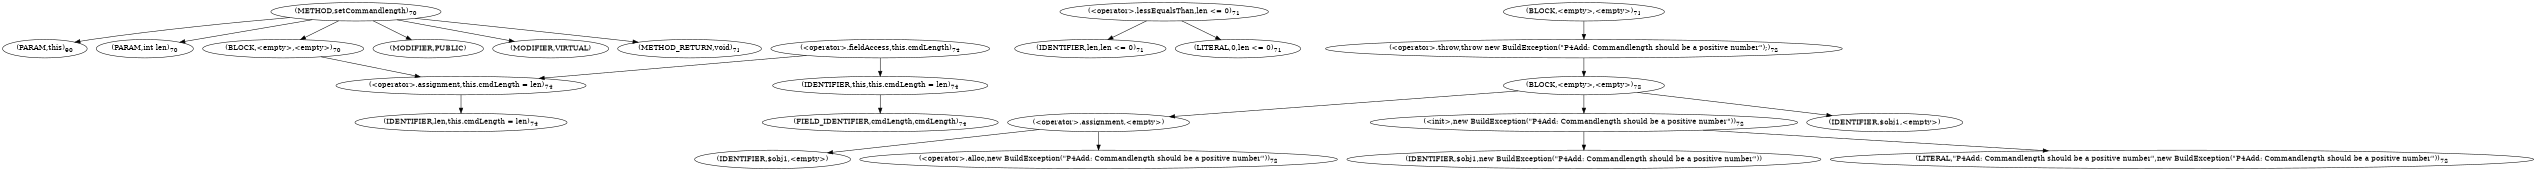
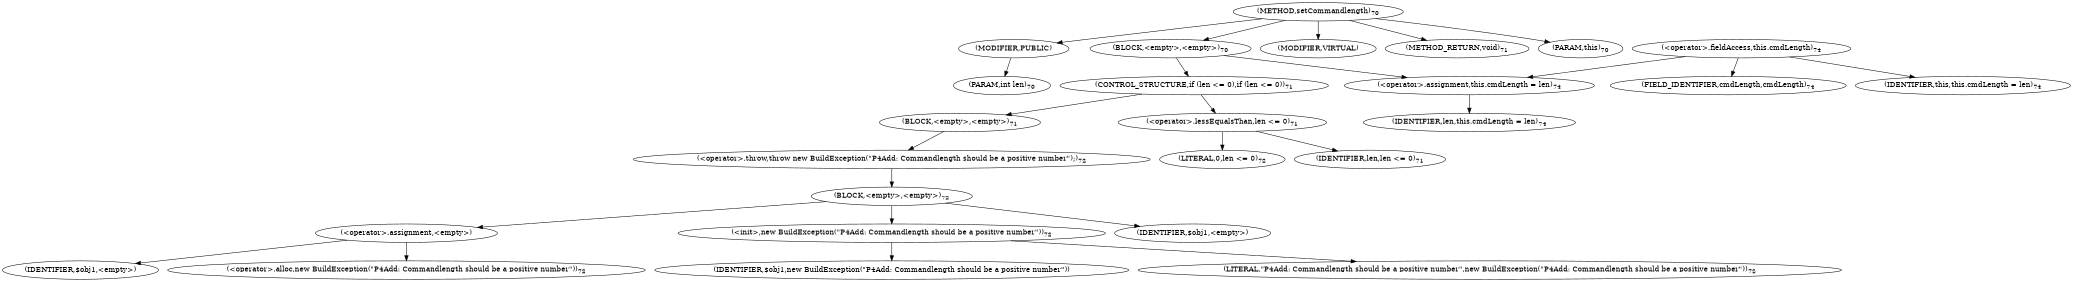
edge "(METHOD,setCommandlength)" -> "(PARAM,int len)": now "(MODIFIER,PUBLIC)" -> "(PARAM,int len)"
node "(PARAM,this)": text "90" -> "70"
node "(LITERAL,0,len <= 0)": text "71" -> "72"
node "(CONTROL_STRUCTURE,if (len <= 0),if (len <= 0))": added
edge "(IDENTIFIER,this,this.cmdLength = len)" -> "(FIELD_IDENTIFIER,cmdLength,cmdLength)": now "(<operator>.fieldAccess,this.cmdLength)" -> "(FIELD_IDENTIFIER,cmdLength,cmdLength)"
